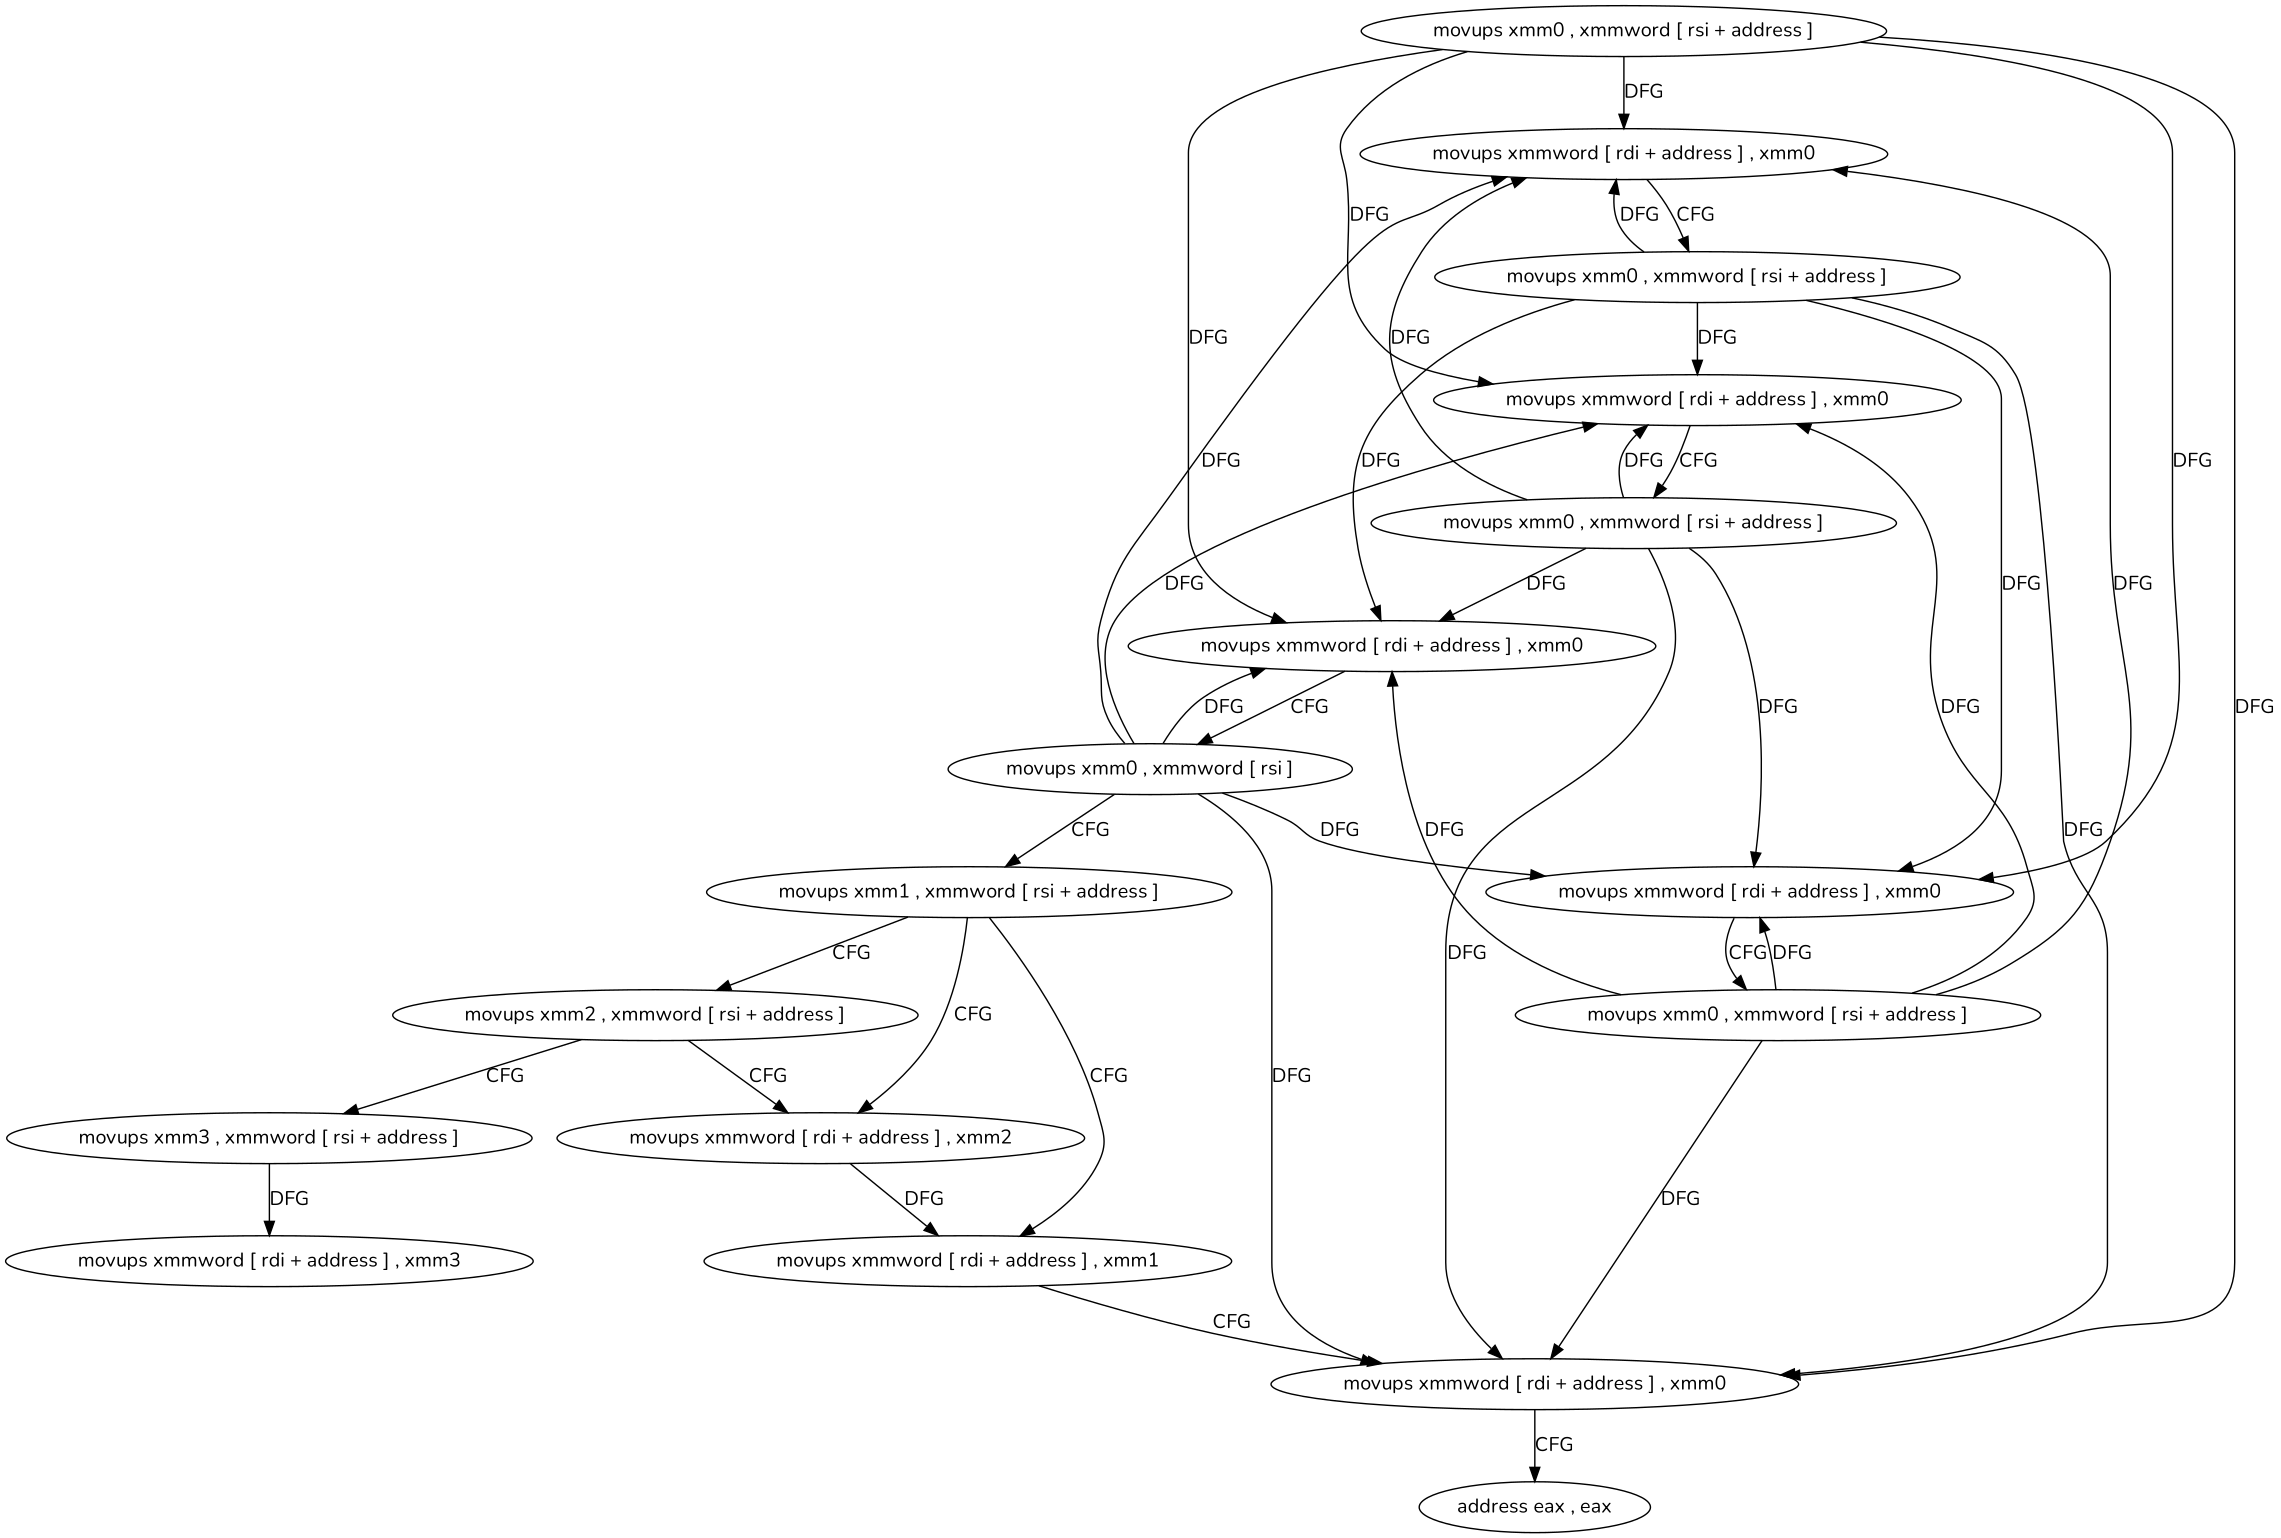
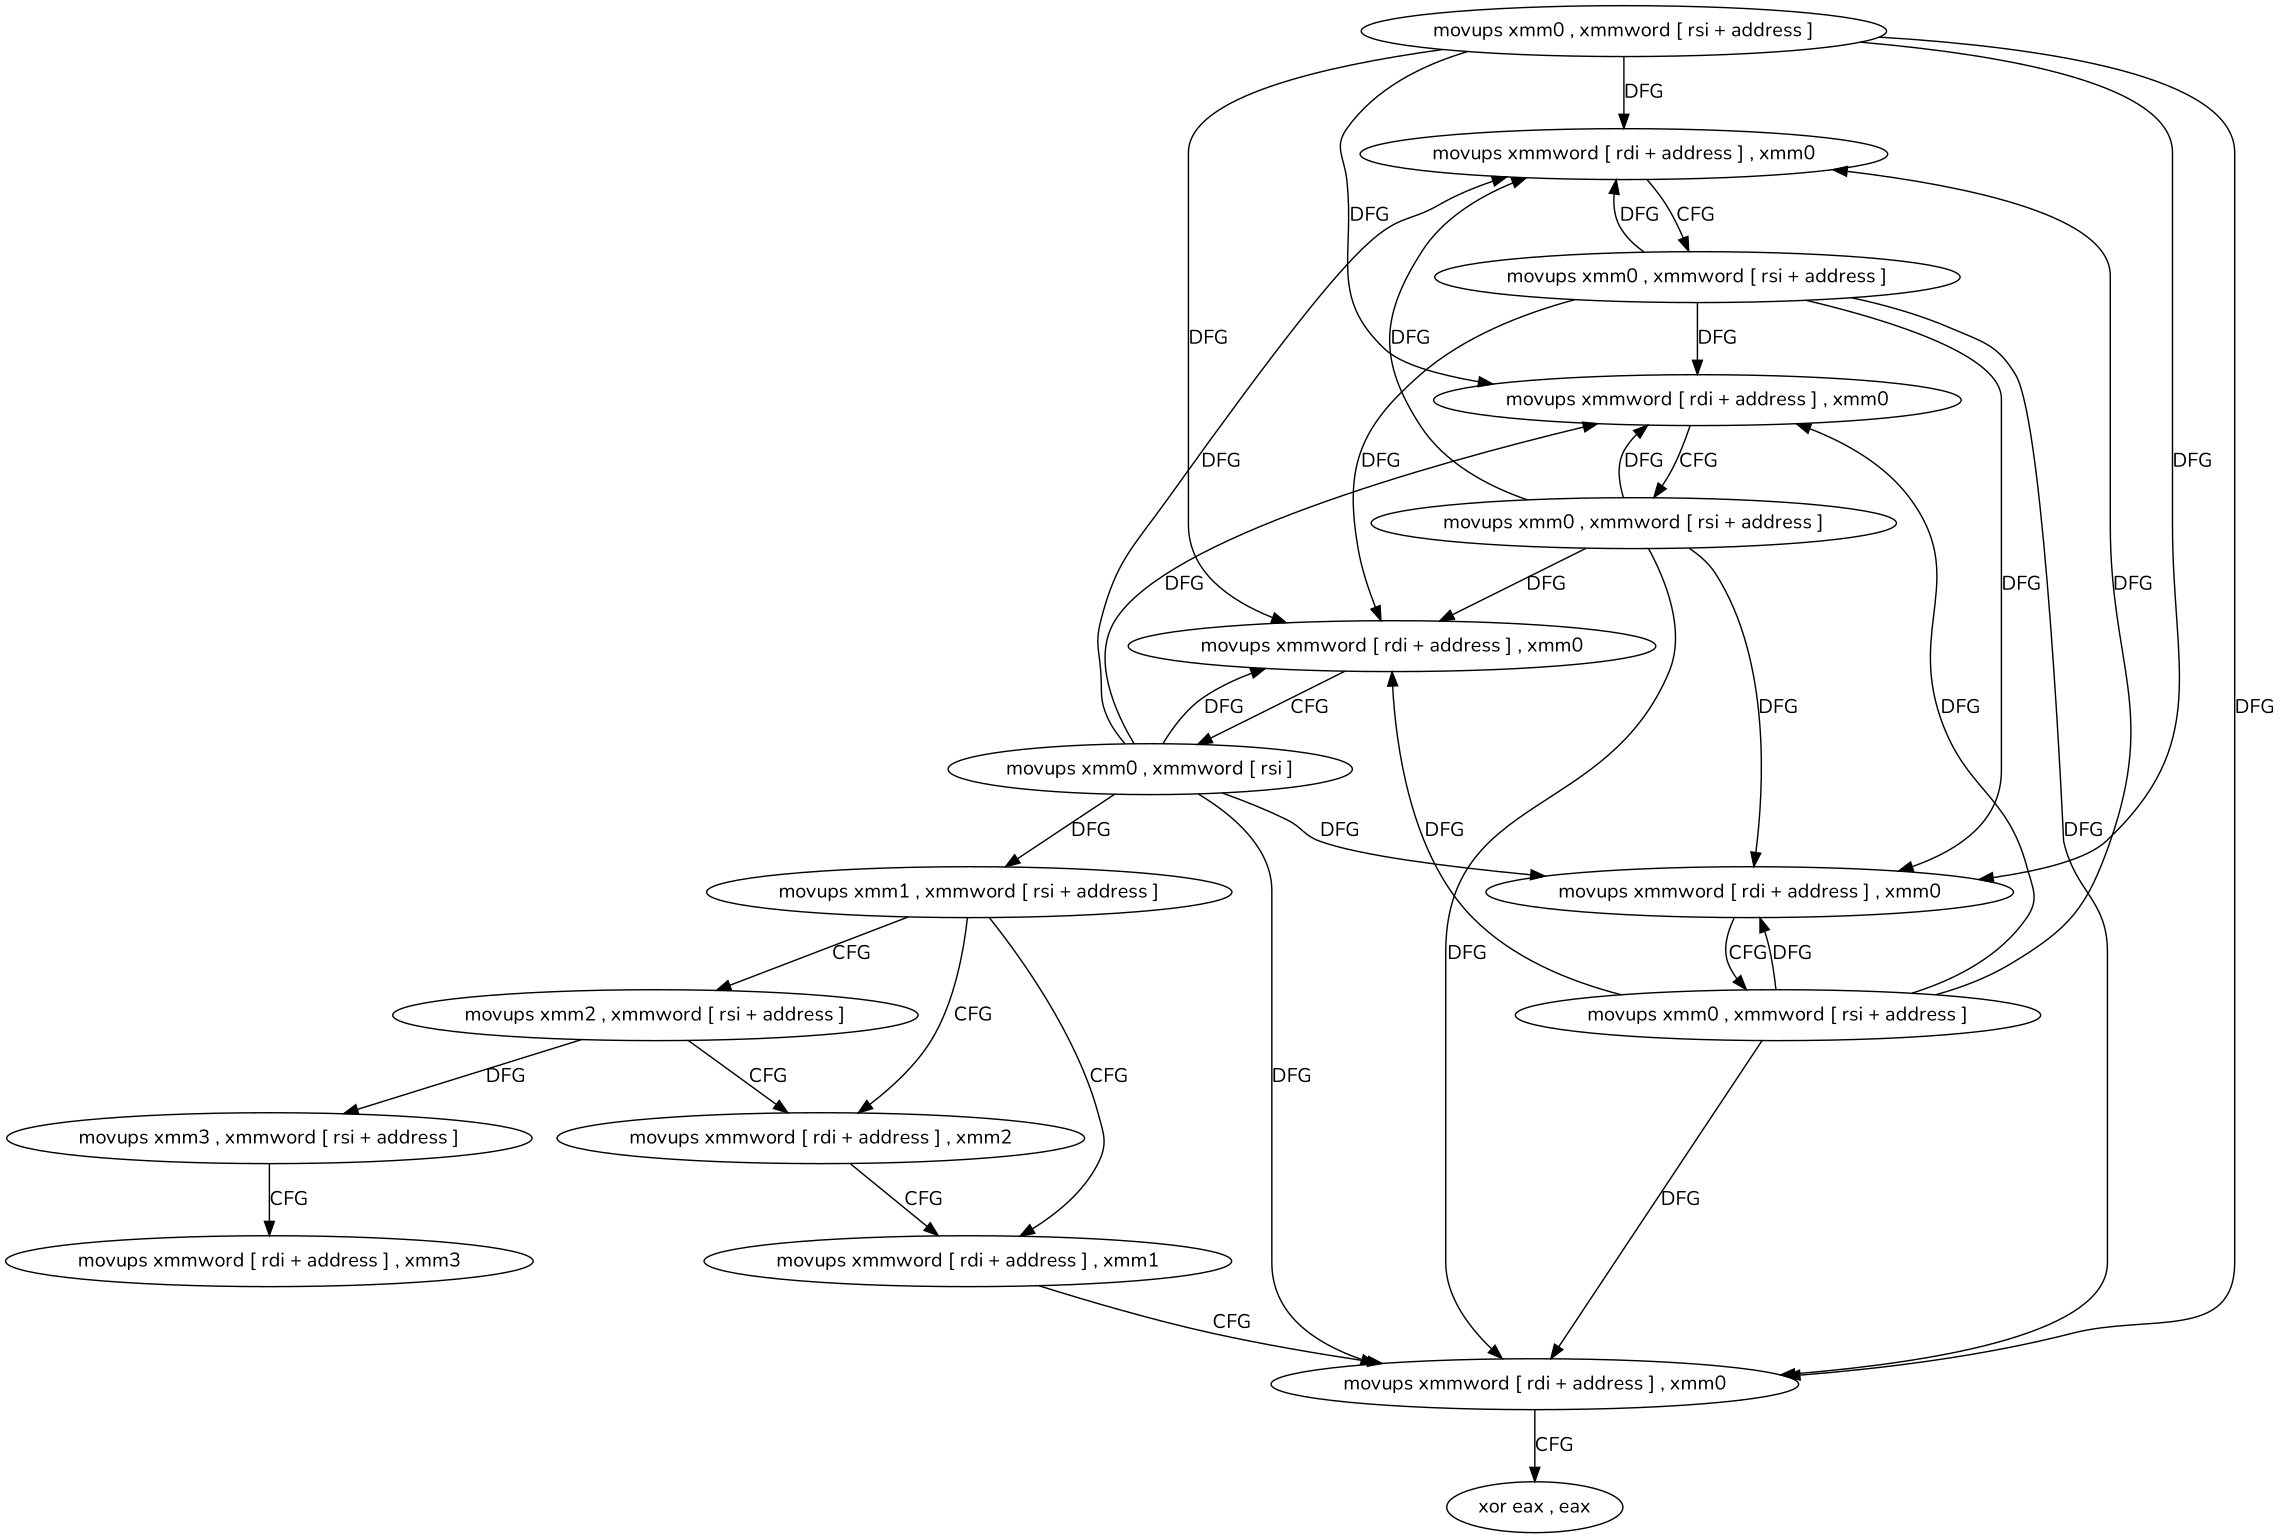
edge "movups xmm0 , xmmword [ rsi ]" -> "movups xmm1 , xmmword [ rsi + address ]": label "CFG" -> "DFG"
edge "movups xmm2 , xmmword [ rsi + address ]" -> "movups xmm3 , xmmword [ rsi + address ]": label "CFG" -> "DFG"
edge "movups xmm3 , xmmword [ rsi + address ]" -> "movups xmmword [ rdi + address ] , xmm3": label "DFG" -> "CFG"
edge "movups xmmword [ rdi + address ] , xmm2" -> "movups xmmword [ rdi + address ] , xmm1": label "DFG" -> "CFG"
node "address eax , eax": label "address eax , eax" -> "xor eax , eax"
